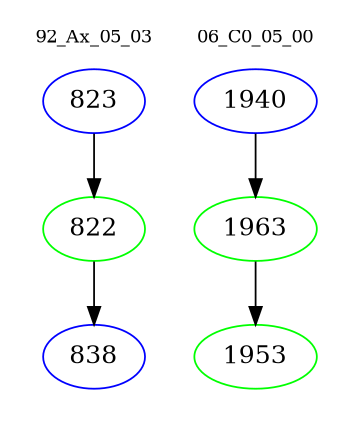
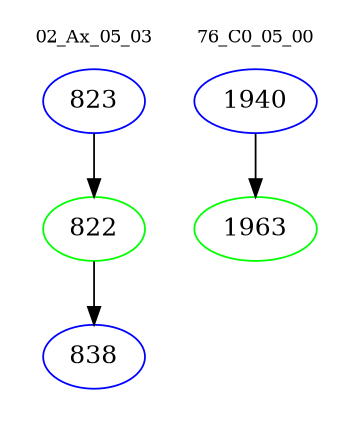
cluster "92_Ax_05_03": label "92_Ax_05_03" -> "02_Ax_05_03"
cluster "06_C0_05_00": label "06_C0_05_00" -> "76_C0_05_00"
node "1953": removed
